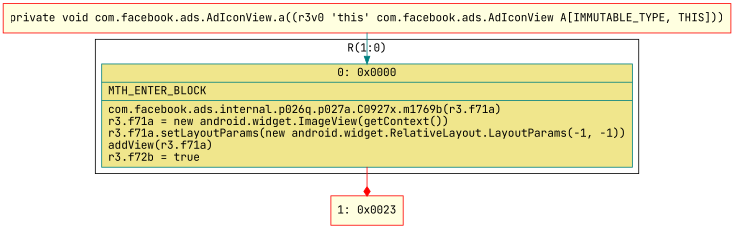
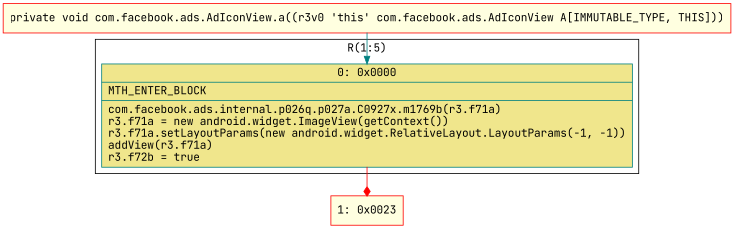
cluster "R(1:0)": label "R(1:0)" -> "R(1:5)"
